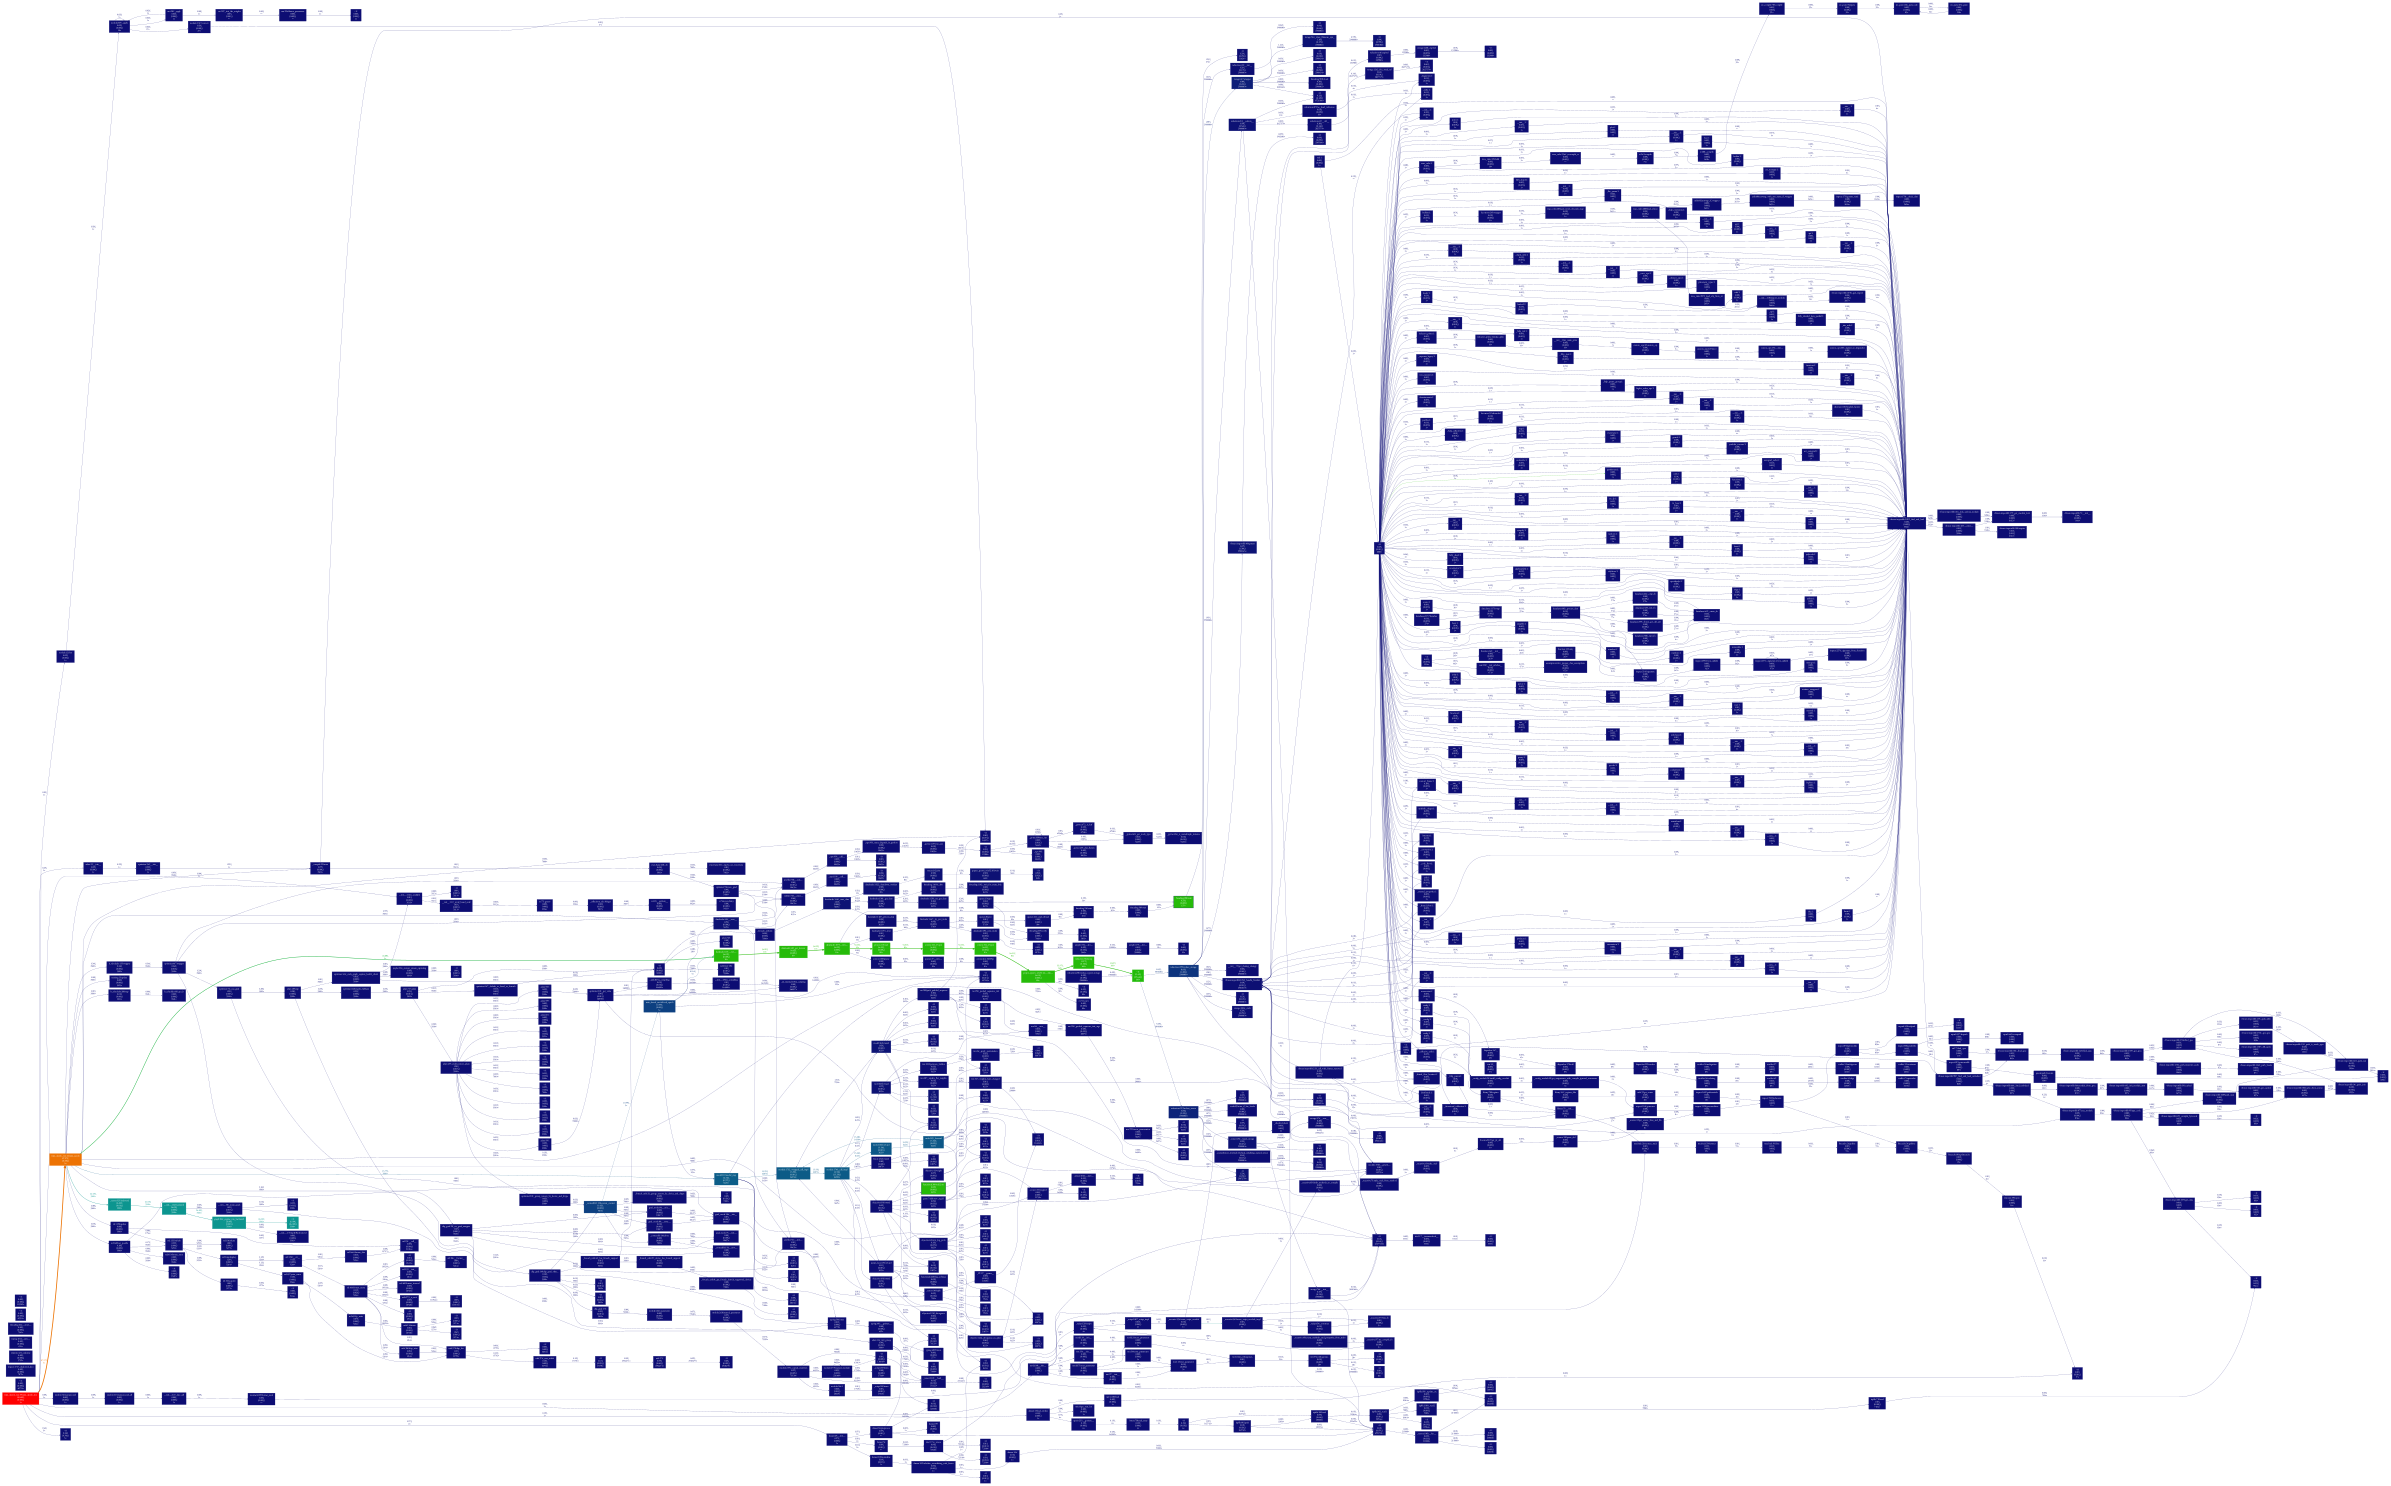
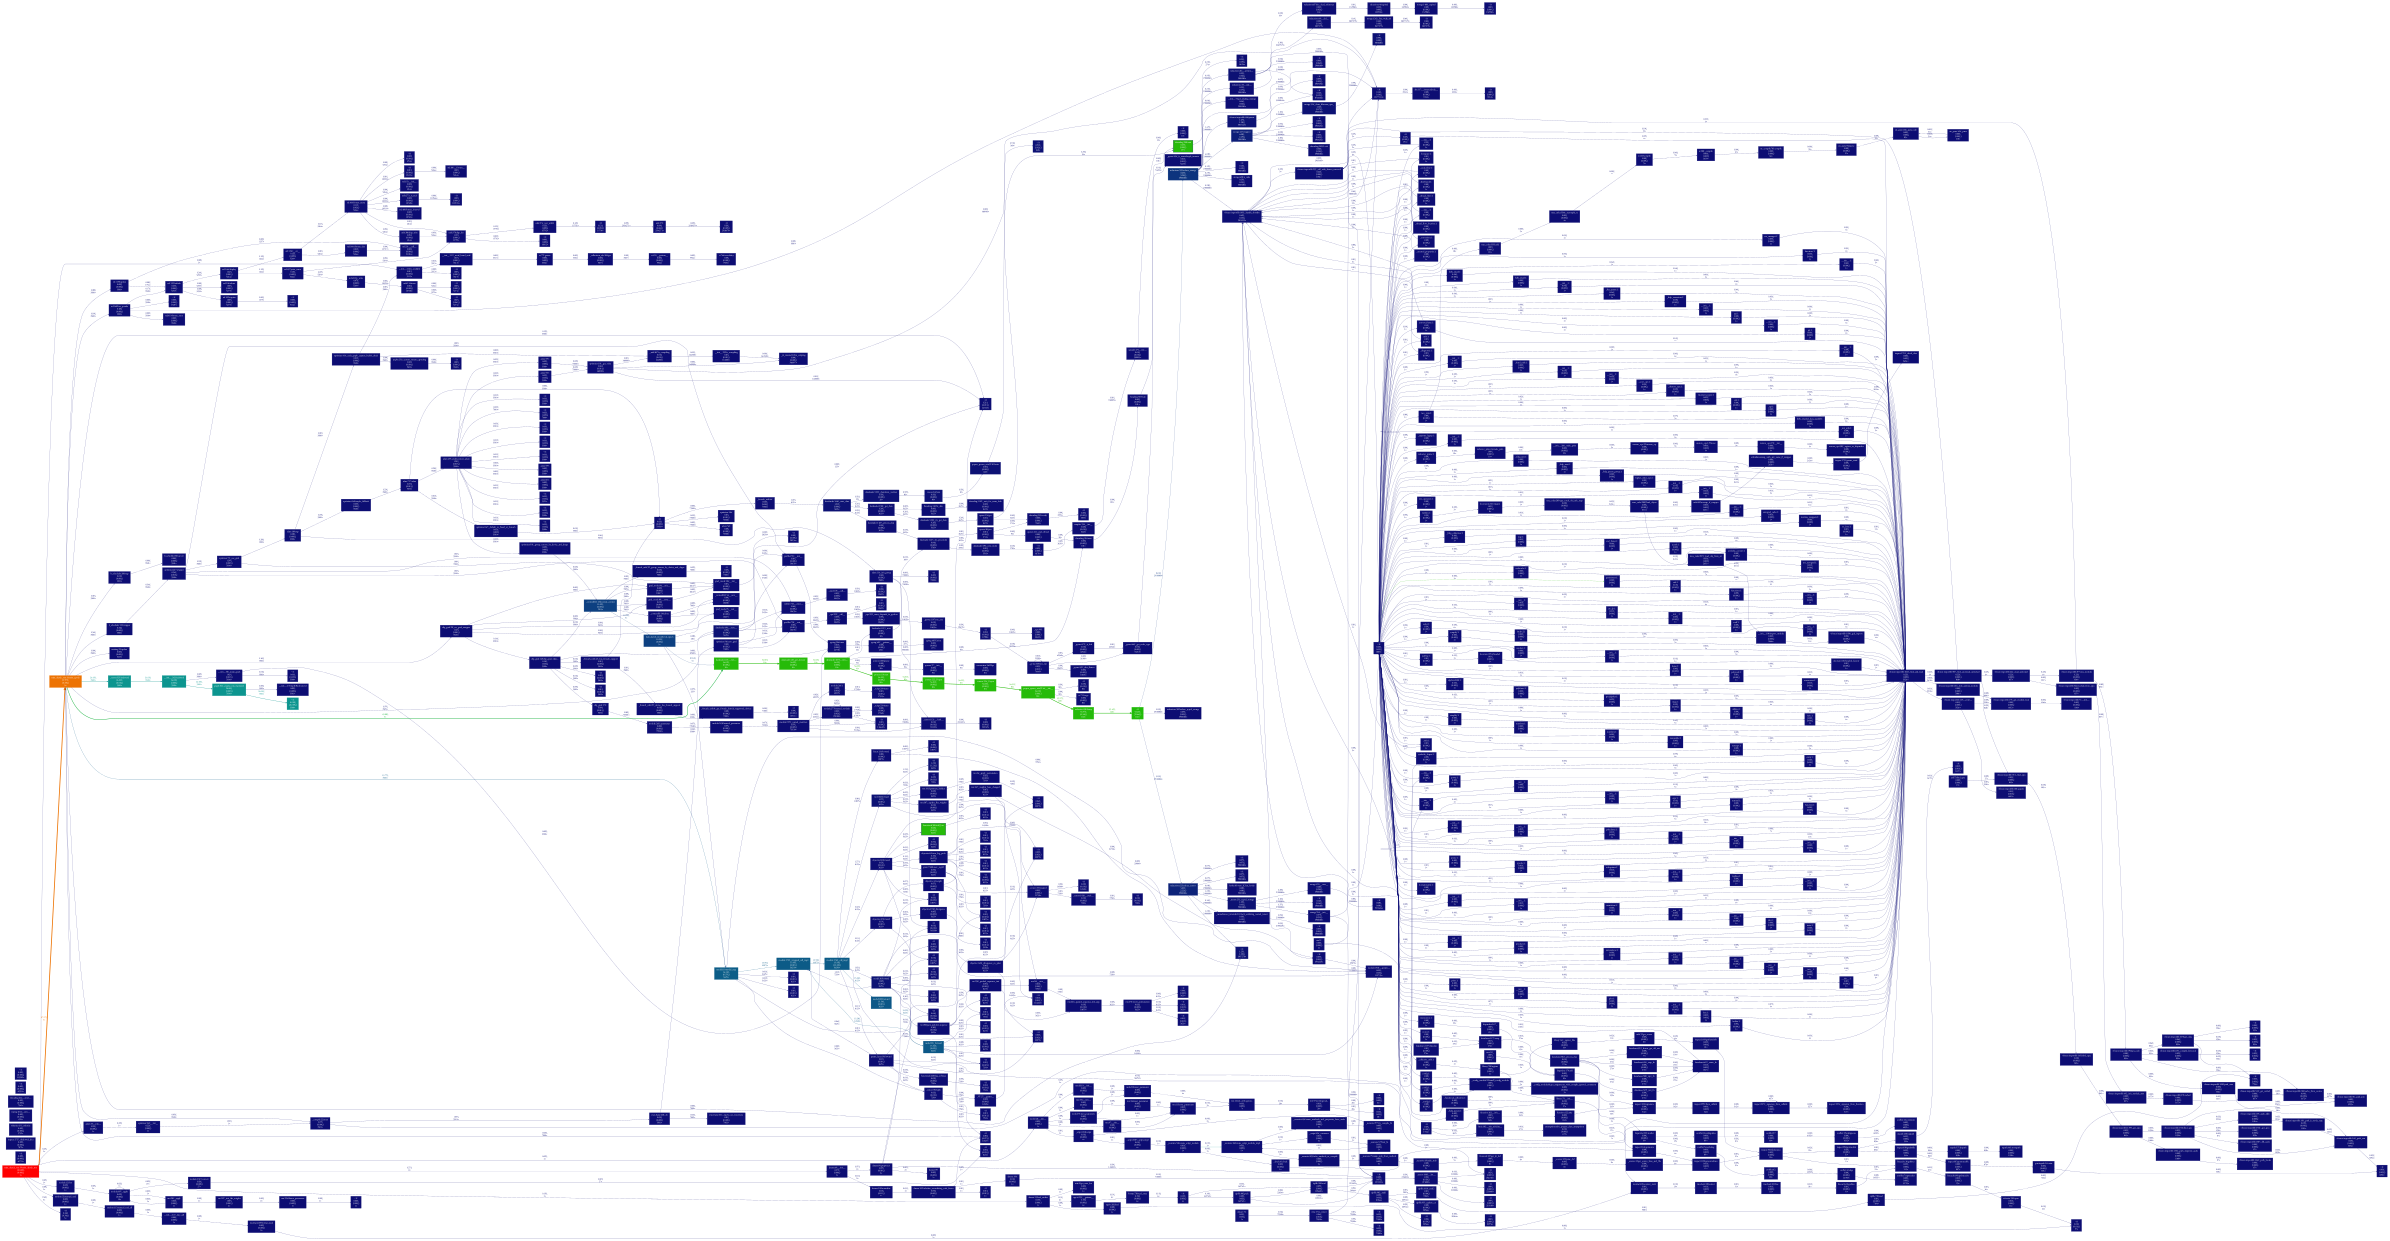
edge "~:0: 0.22% (0.01%) 1888×" -> "ctx_base:1: 0.01% (0.00%) 1×": removed, label "0.01% 1×"
edge "reductions:582:reduce_typed_storage 0.09% (0.09%) 2900080×" -> "~:0: 53.43% (39.64%) 160×": reversed
edge "dataset:69:__init__ 0.27% (0.00%) 2×" -> "dataset:76: 0.05% (0.01%) 2×": removed, label "0.05% 2×"
